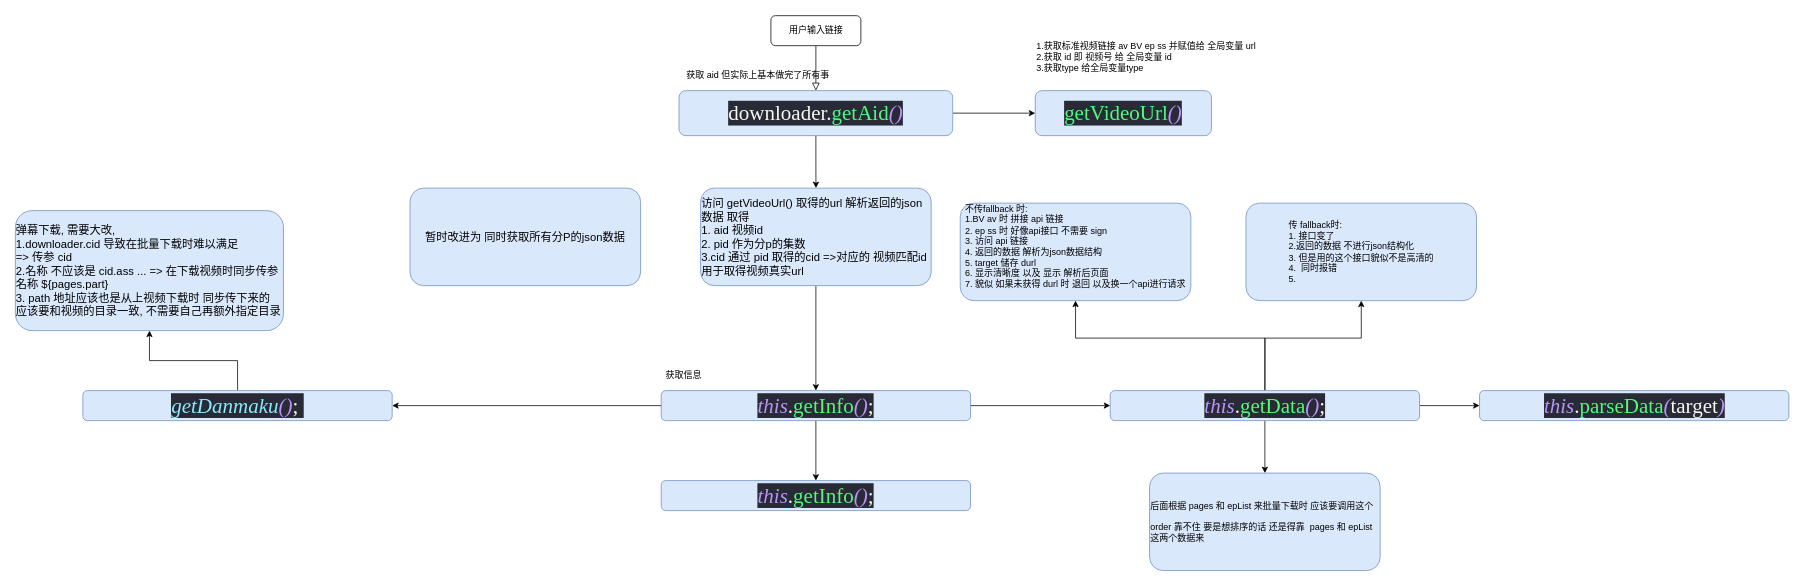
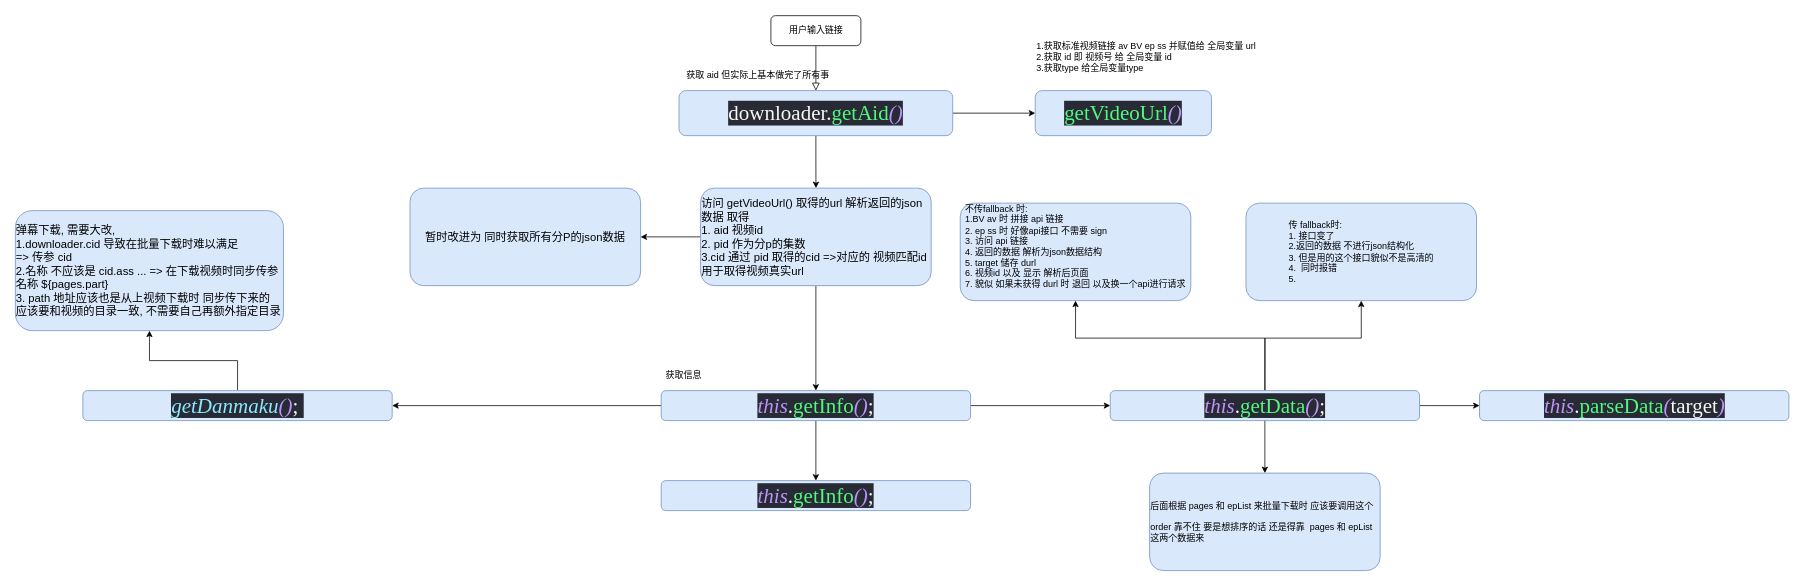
edge "访问 getVideoUrl() 取得的url 解析返回的json数据 取得 1. aid 视频id 2. pid 作为分p的集数 3.cid 通过 pid 取得的cid =>对应的 视频匹配id 用于取得视频真实url" -> "暂时改进为 同时获取所有分P的json数据": added
node "不传fallback 时: 1.BV av 时 拼接 api 链接 2. ep ss 时 好像api接口 不需要 sign 3. 访问 api 链接 4. 返回的数据 解析为json数据结构 5. target 储存 durl 6. 显示清晰度 以及 显示 解析后页面 7. 貌似 如果未获得 durl 时 退回 以及换一个api进行请求": label "不传fallback 时: 1.BV av 时 拼接 api 链接 2. ep ss 时 好像api接口 不需要 sign 3. 访问 api 链接 4. 返回的数据 解析为json数据结构 5. target 储存 durl 6. 显示清晰度 以及 显示 解析后页面 7. 貌似 如果未获得 durl 时 退回 以及换一个api进行请求" -> "不传fallback 时: 1.BV av 时 拼接 api 链接 2. ep ss 时 好像api接口 不需要 sign 3. 访问 api 链接 4. 返回的数据 解析为json数据结构 5. target 储存 durl 6. 视频id 以及 显示 解析后页面 7. 貌似 如果未获得 durl 时 退回 以及换一个api进行请求"
